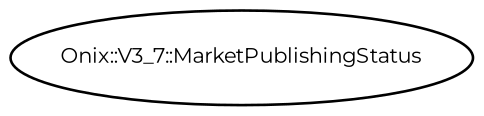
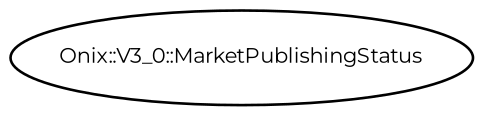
node "Onix::V3_7::MarketPublishingStatus": label "Onix::V3_7::MarketPublishingStatus" -> "Onix::V3_0::MarketPublishingStatus"
